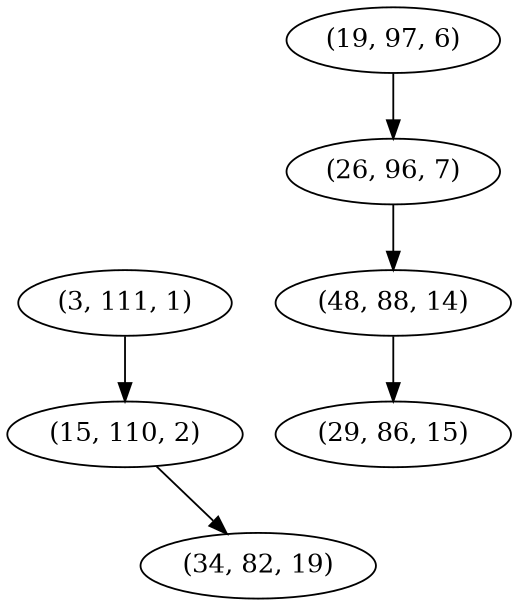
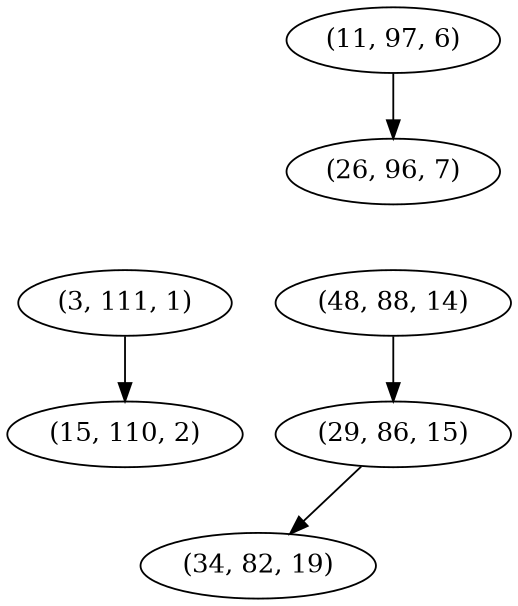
node "(19, 97, 6)": label "(19, 97, 6)" -> "(11, 97, 6)"
edge "(26, 96, 7)" -> "(48, 88, 14)": removed
edge "(15, 110, 2)" -> "(34, 82, 19)": now "(29, 86, 15)" -> "(34, 82, 19)"
